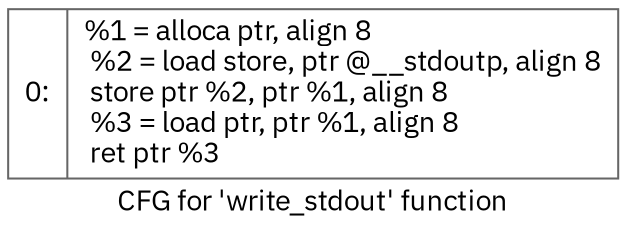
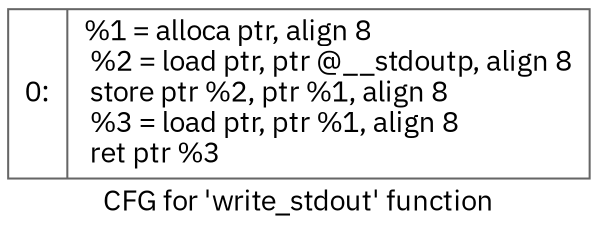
node "0:": text "%2 = load store, ptr @__stdoutp, align 8" -> "%2 = load ptr, ptr @__stdoutp, align 8"
